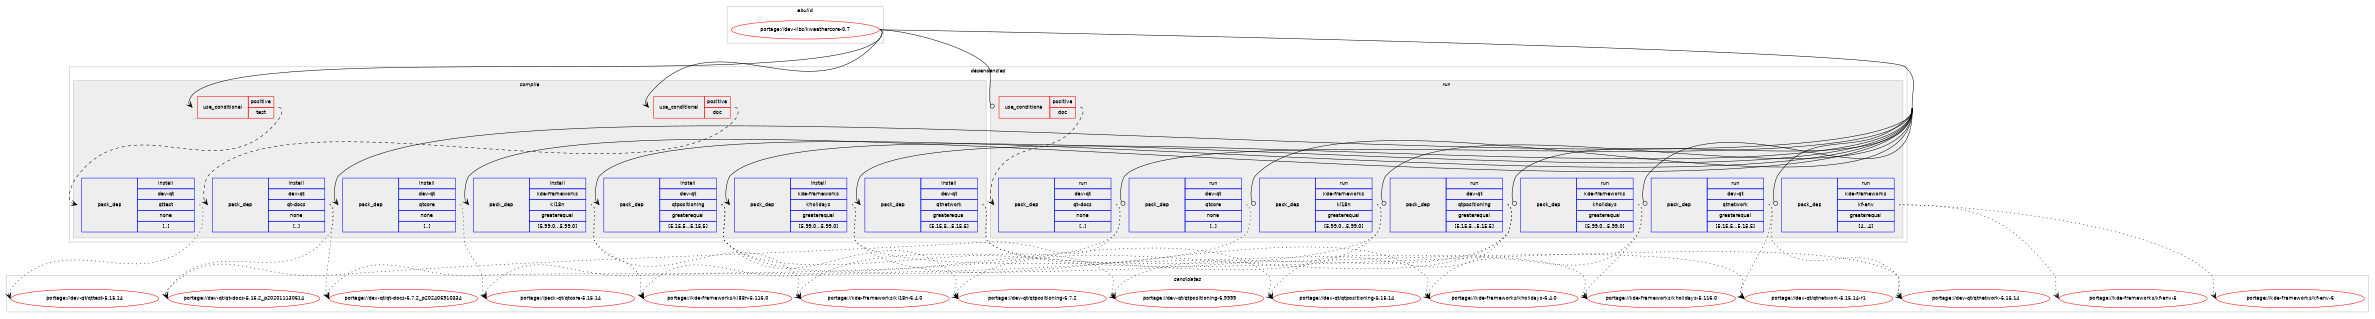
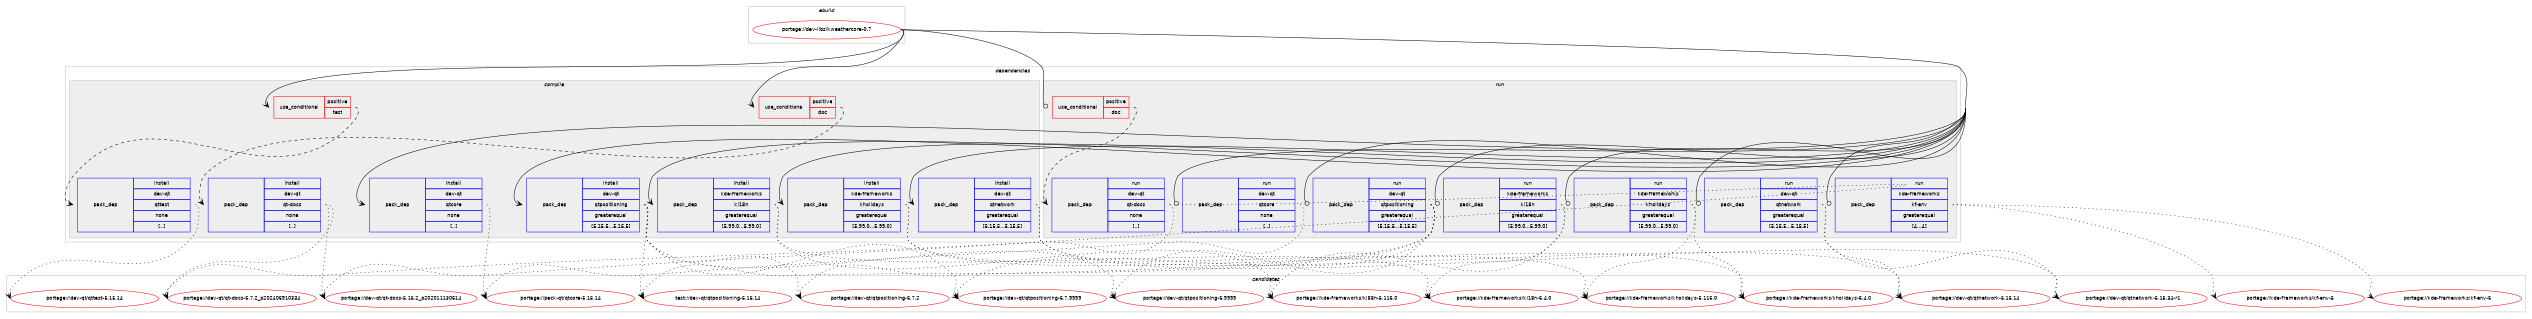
node "portage://dev-qt/qtpositioning-6.7.9999": added
node "portage://dev-qt/qtpositioning-5.15.14": label "portage://dev-qt/qtpositioning-5.15.14" -> "test://dev-qt/qtpositioning-5.15.14"
node "portage://dev-qt/qtnetwork-5.15.14-r1": label "portage://dev-qt/qtnetwork-5.15.14-r1" -> "portage://dev-qt/qtnetwork-5.15.34-r1"
